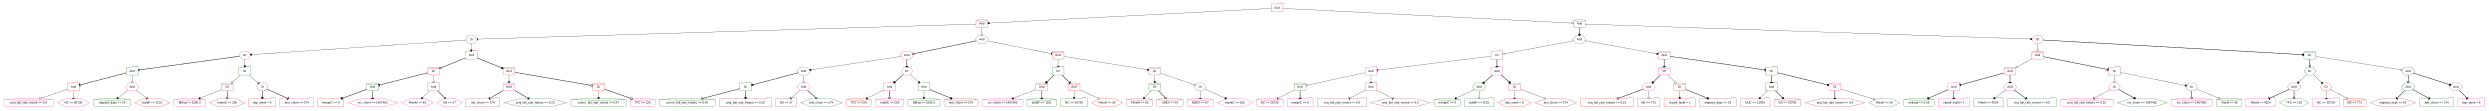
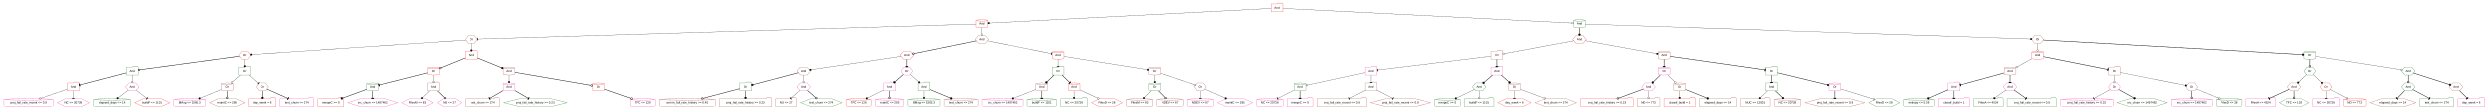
node "comm_fail_rate_recent >= 0.47": removed
node "comm_fail_rate_history >= 0.45": color darkgreen -> brown
